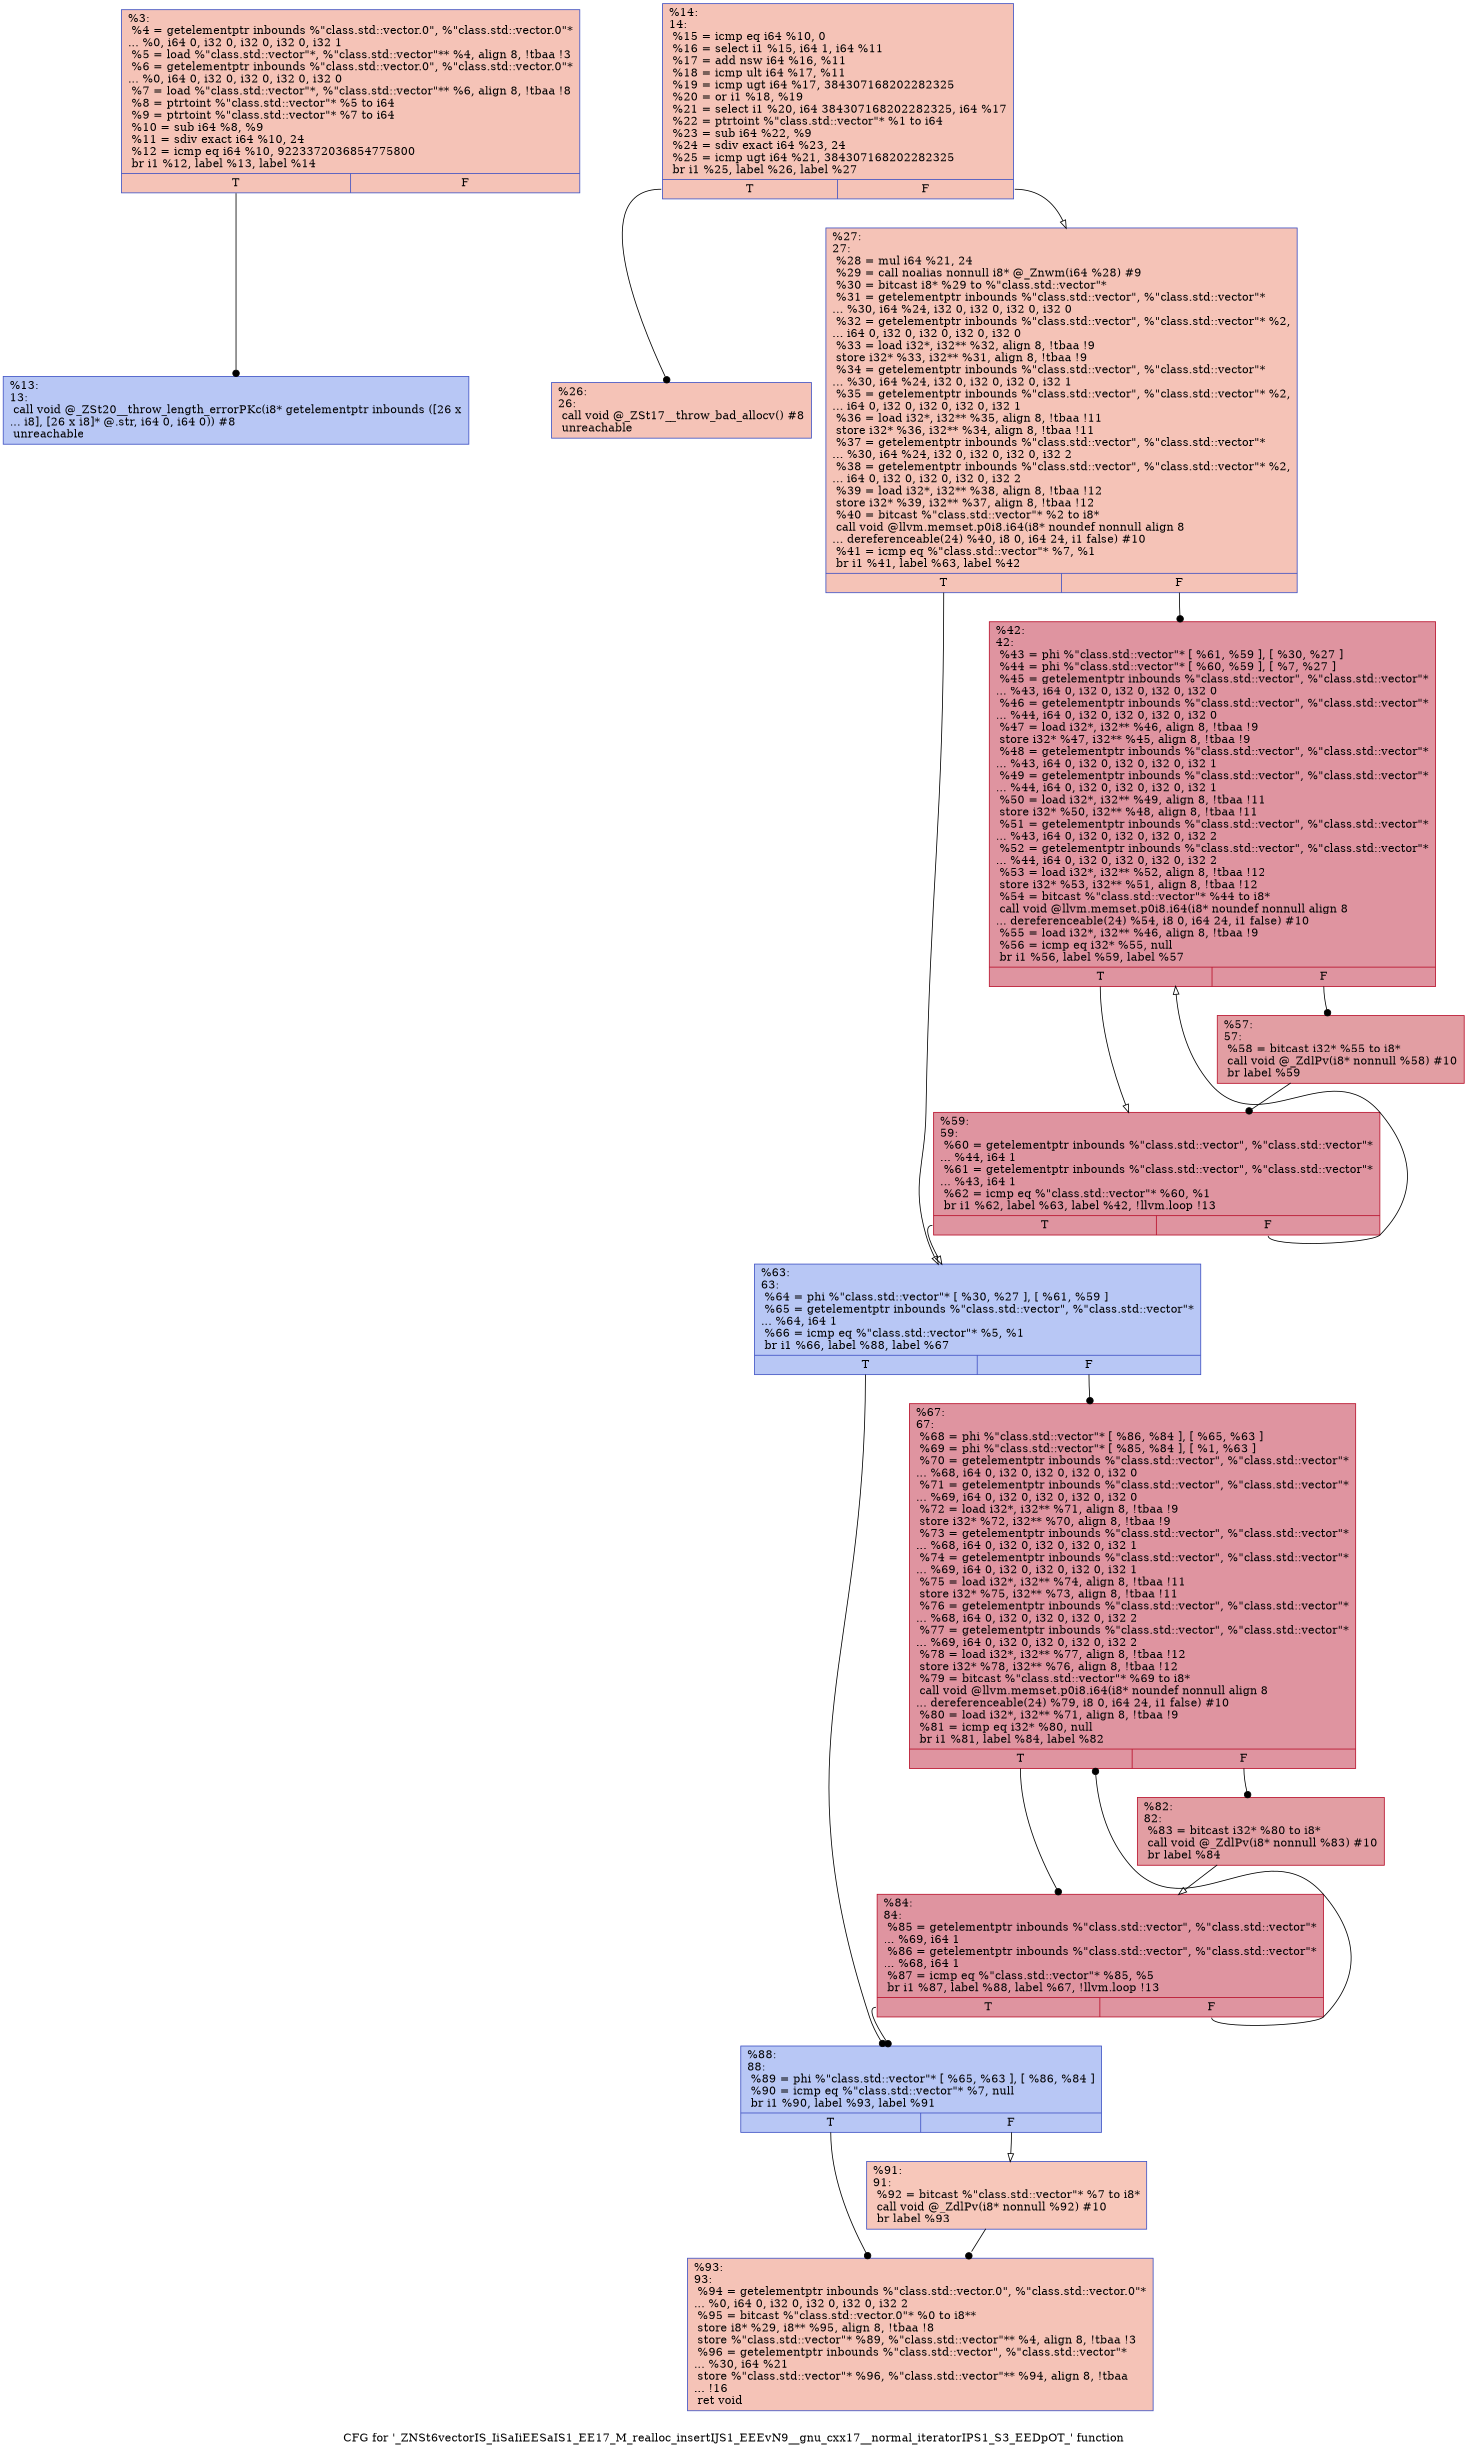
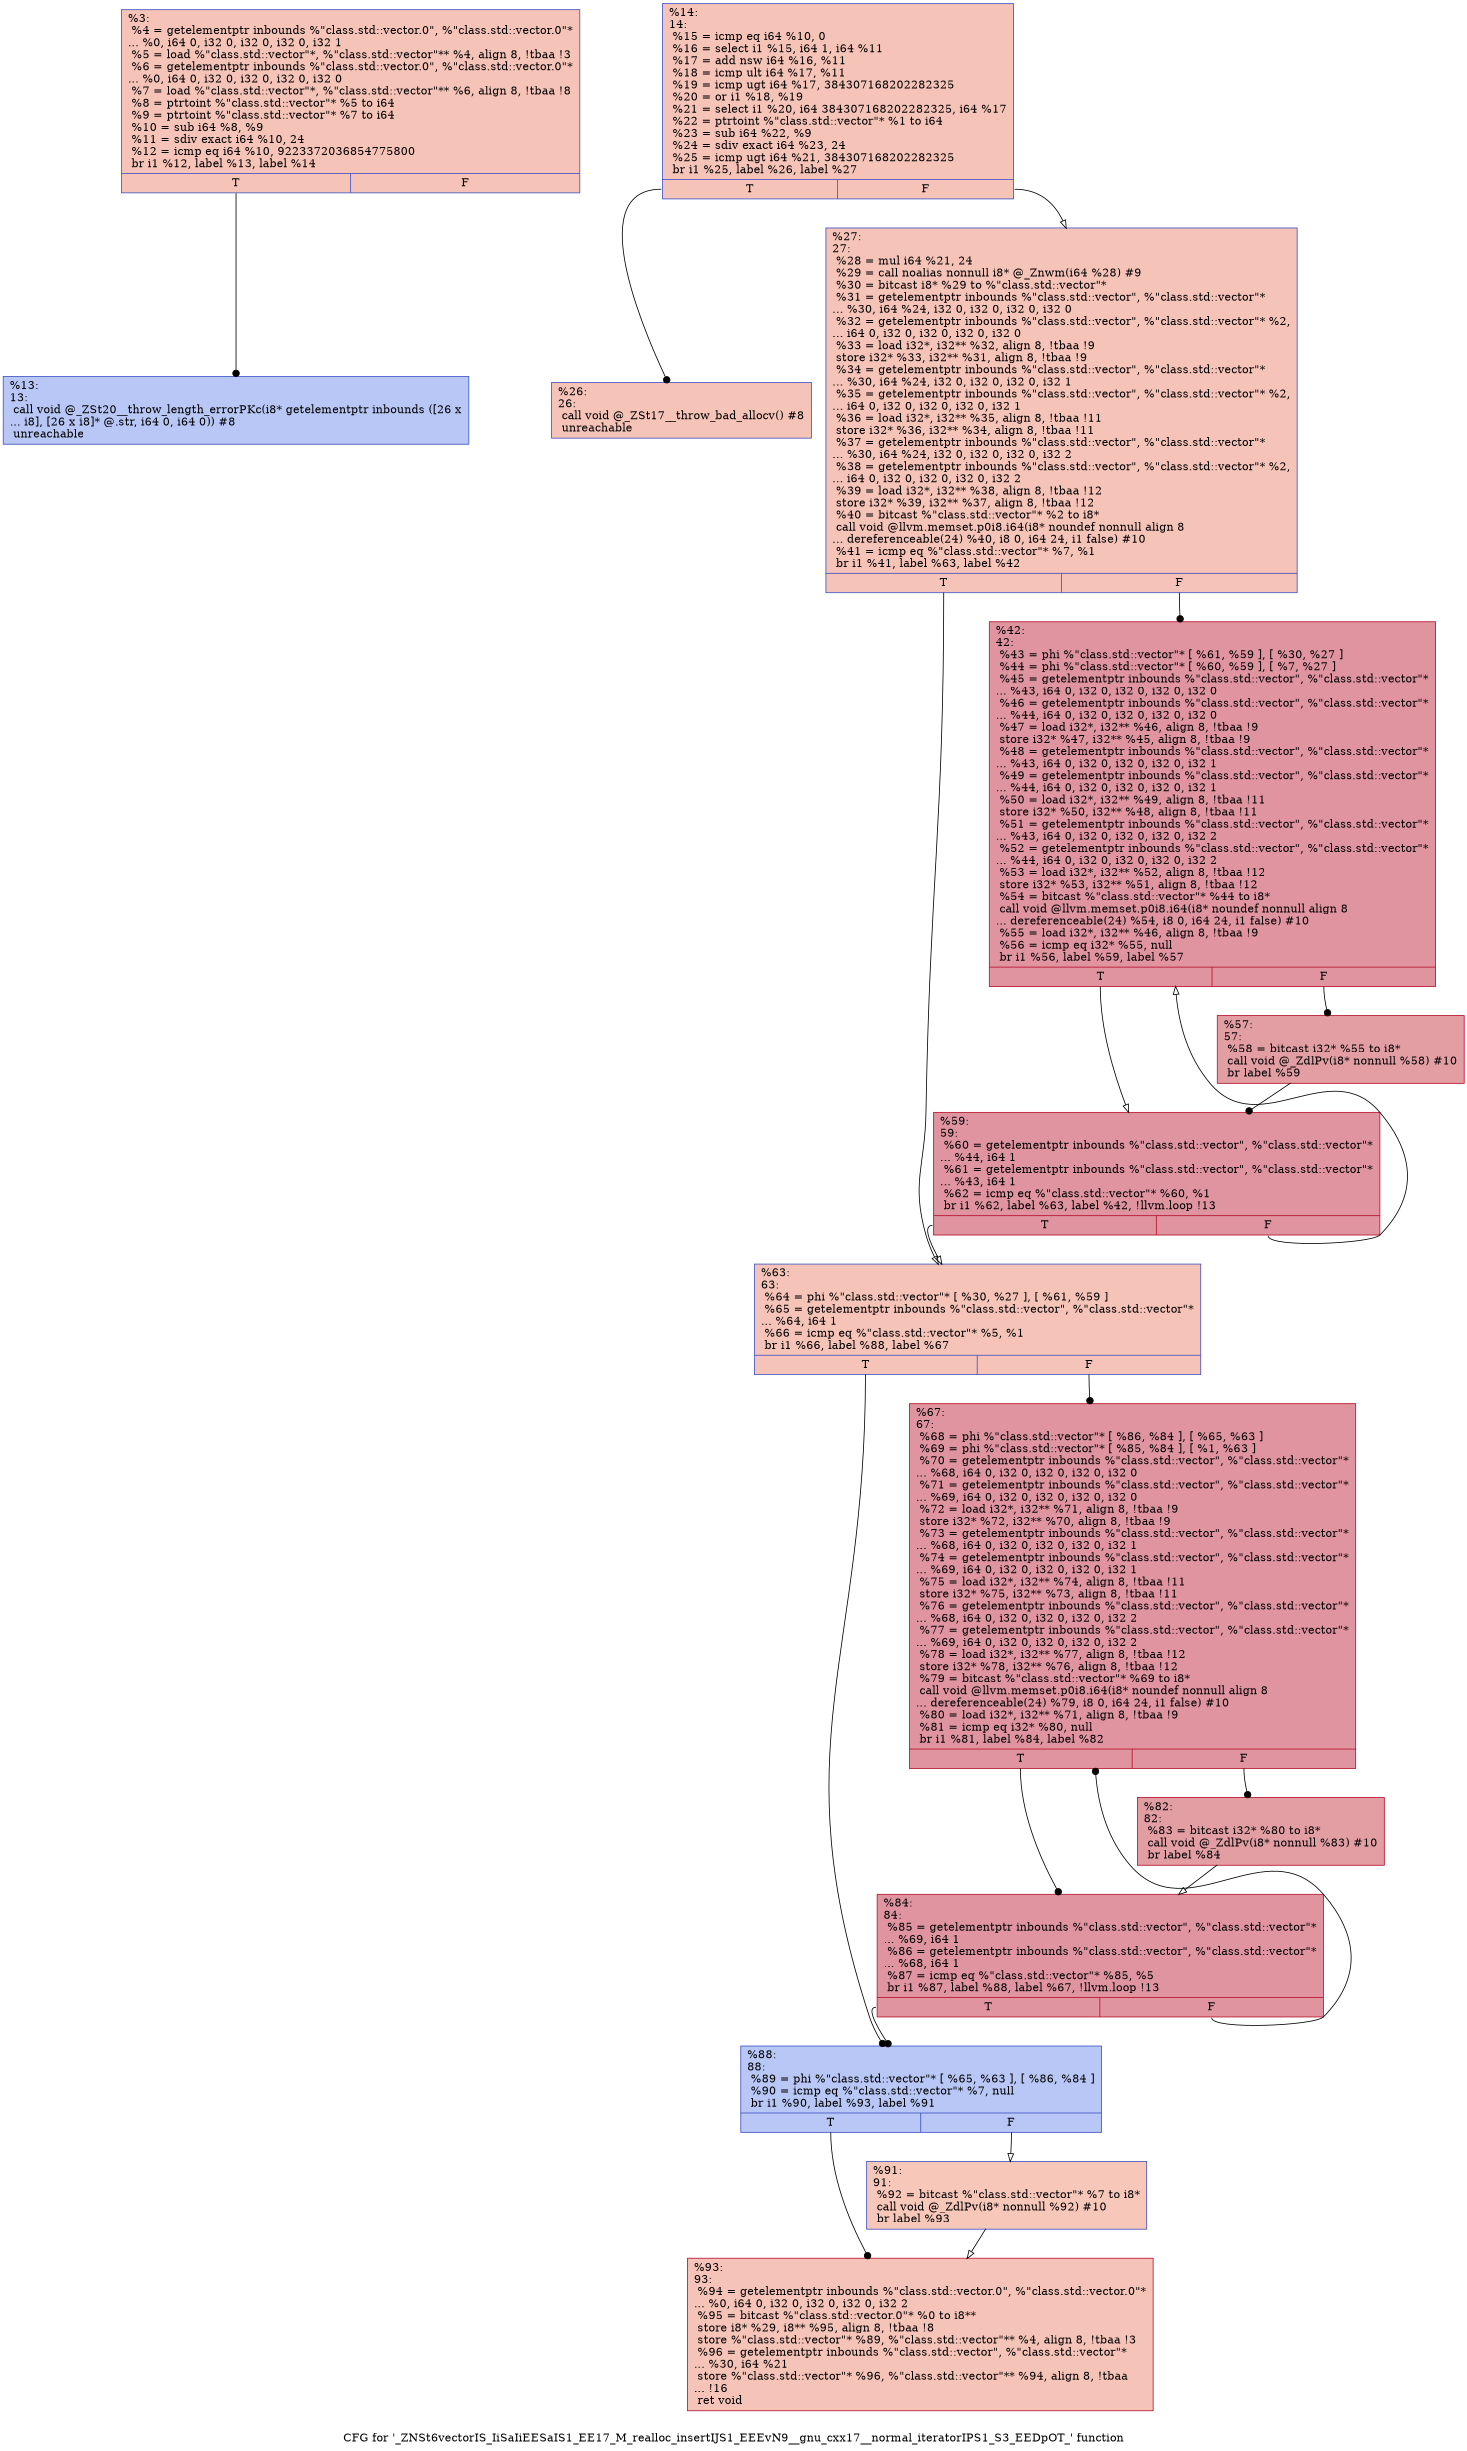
node "%63:": fillcolor #5f7fe870 -> #e8765c70
edge "%91:" -> "%93:": arrowhead dot -> onormal
node "%93:": color #3d50c3ff -> #b70d28ff
